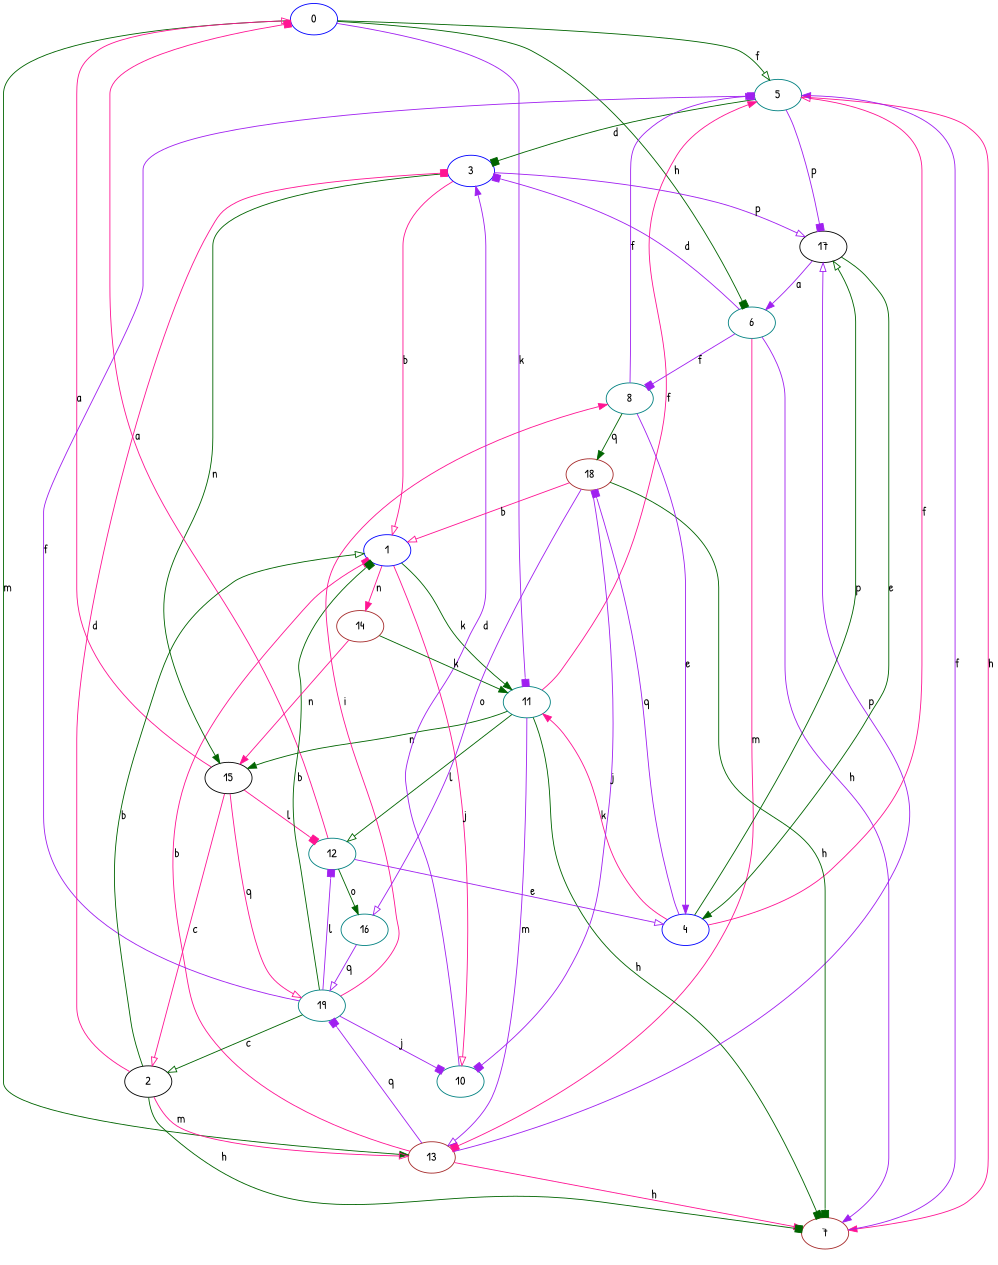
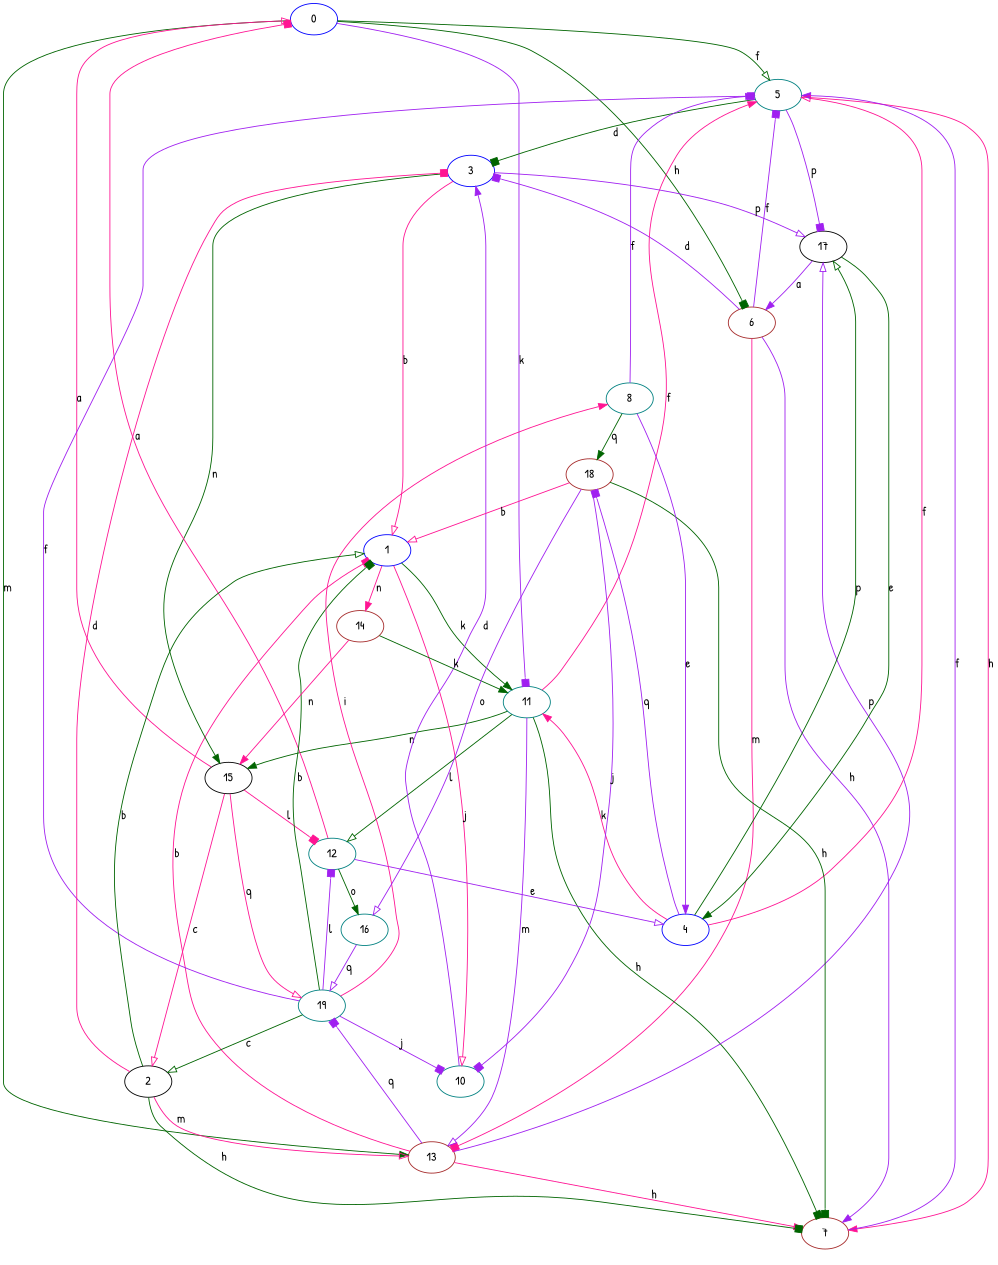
node "6": color teal -> brown
edge "6" -> "8": now "6" -> "5"
